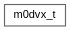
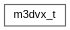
node "m0dvx_t": label "m0dvx_t" -> "m3dvx_t"
